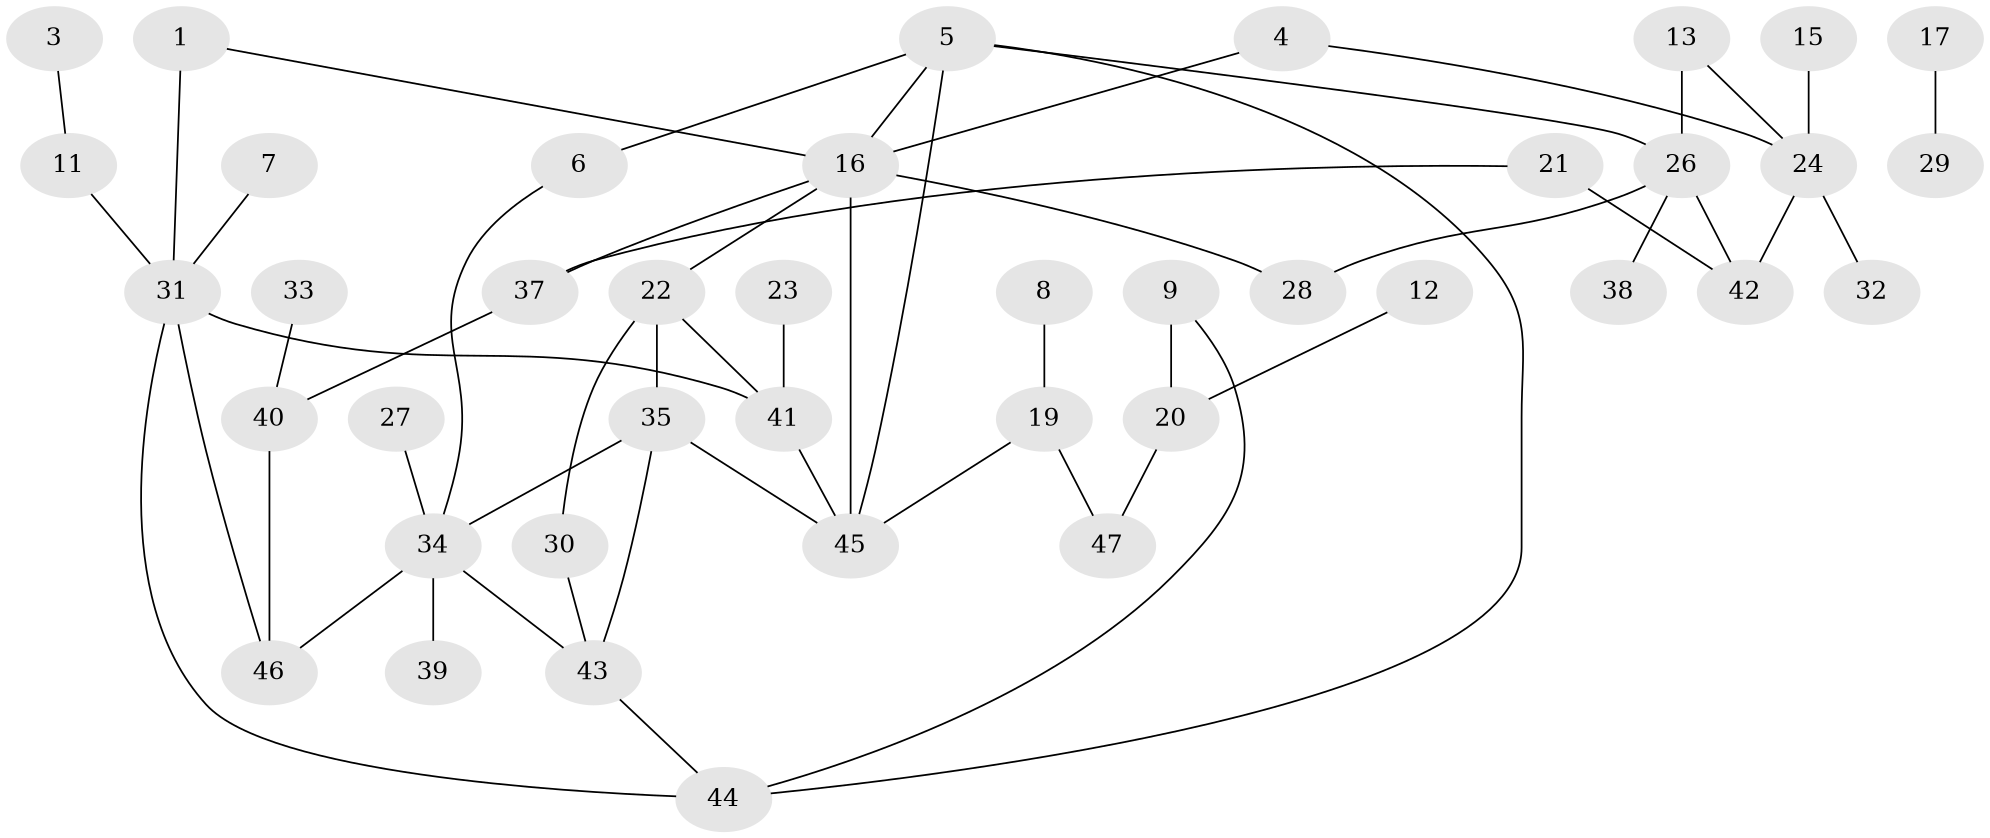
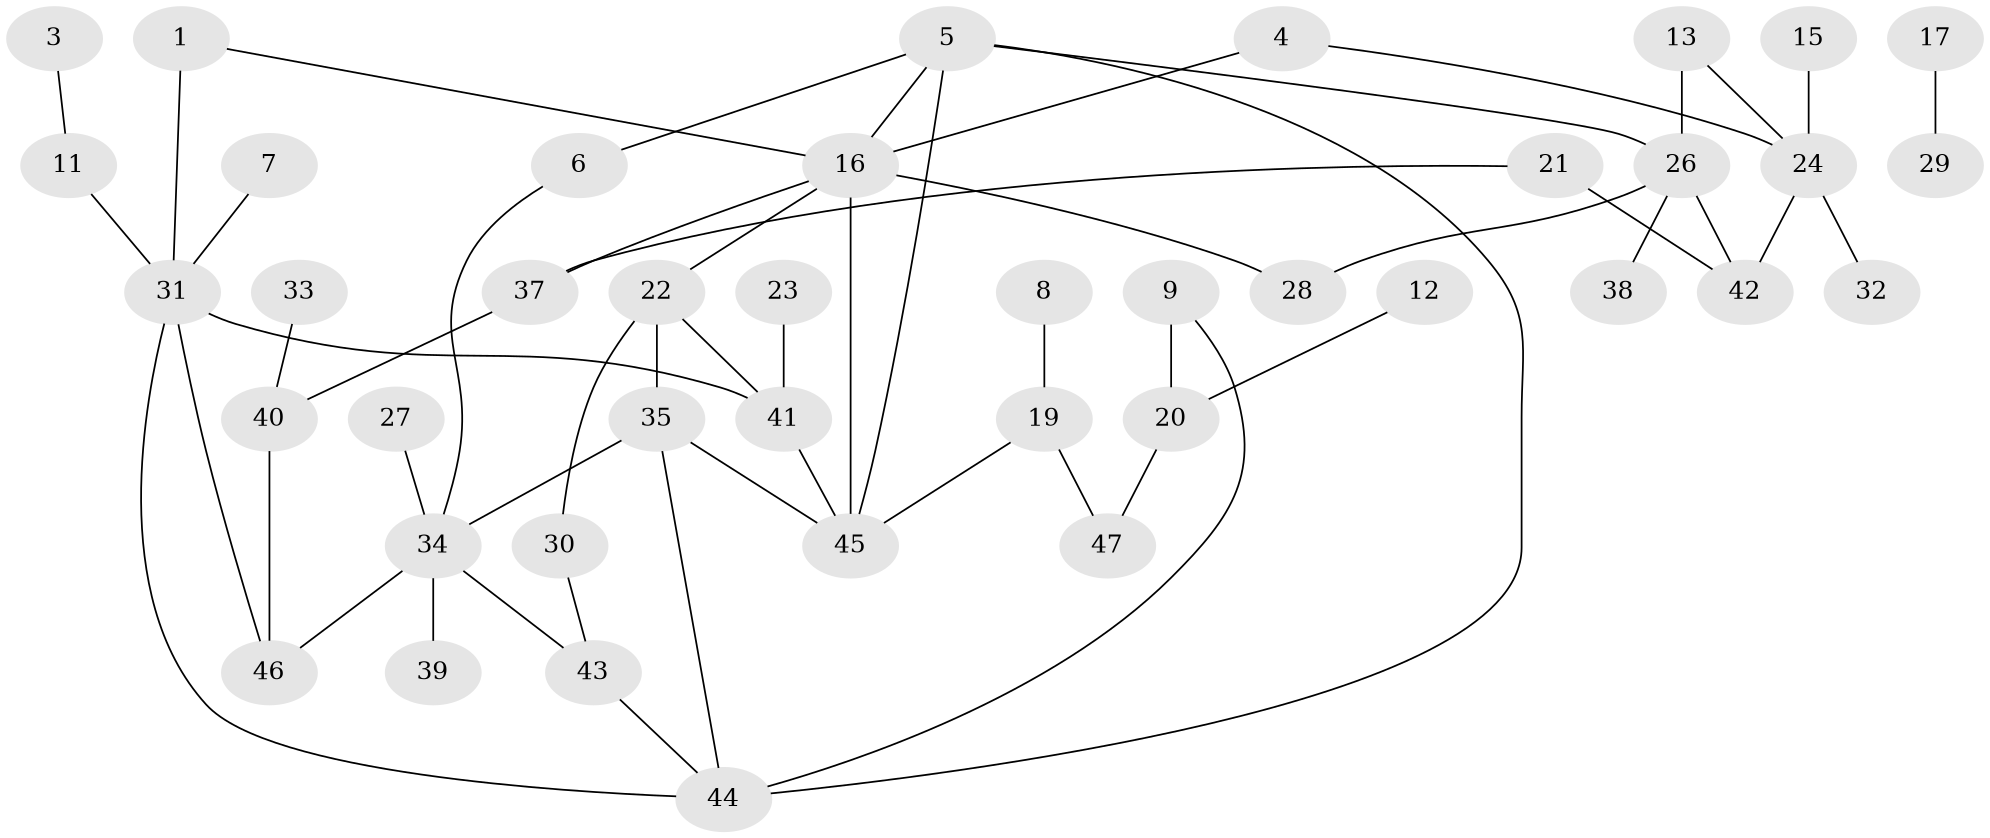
edge "35" -- "43": now "35" -- "44"
